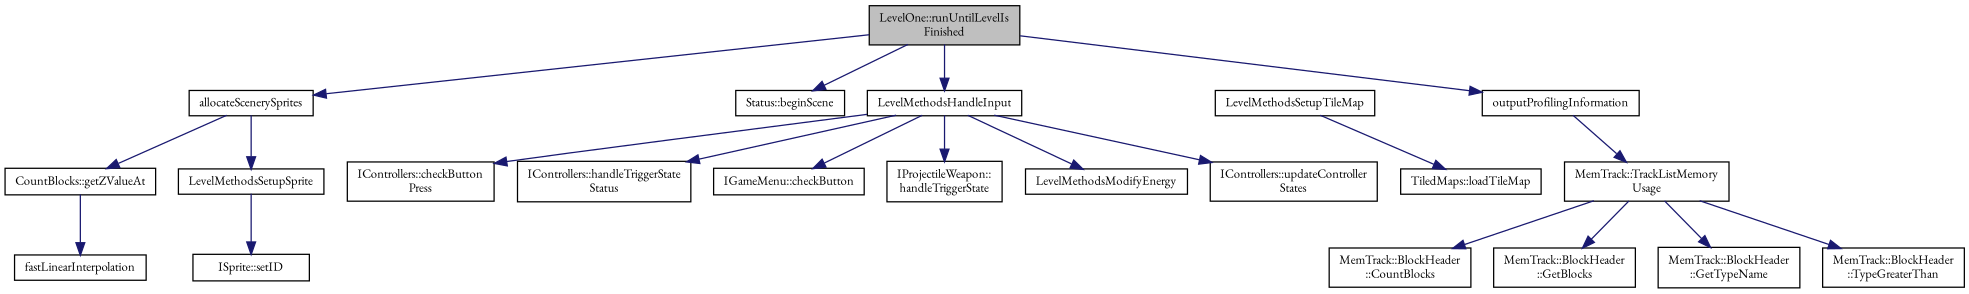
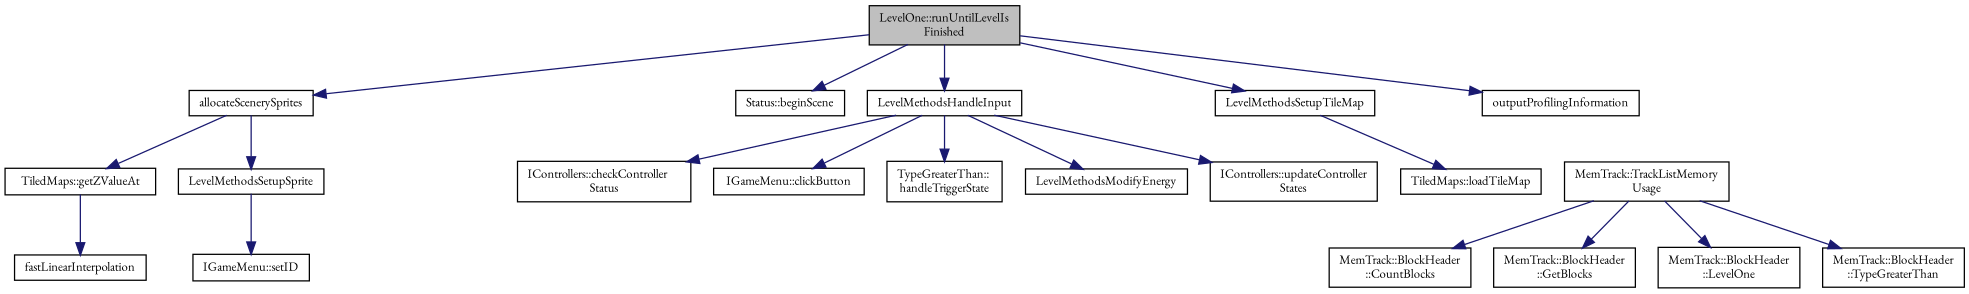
edge "LevelOne::runUntilLevelIs Finished" -> "LevelMethodsSetupTileMap": added
edge "outputProfilingInformation" -> "MemTrack::TrackListMemory Usage": removed
node "CountBlocks::getZValueAt": label "CountBlocks::getZValueAt" -> "TiledMaps::getZValueAt"
node "IControllers::checkButton Press": removed
node "IControllers::handleTriggerState Status": label "IControllers::handleTriggerState Status" -> "IControllers::checkController Status"
node "IGameMenu::checkButton": label "IGameMenu::checkButton" -> "IGameMenu::clickButton"
node "IProjectileWeapon:: handleTriggerState": label "IProjectileWeapon:: handleTriggerState" -> "TypeGreaterThan:: handleTriggerState"
node "ISprite::setID": label "ISprite::setID" -> "IGameMenu::setID"
node "MemTrack::BlockHeader ::GetTypeName": label "MemTrack::BlockHeader ::GetTypeName" -> "MemTrack::BlockHeader ::LevelOne"
